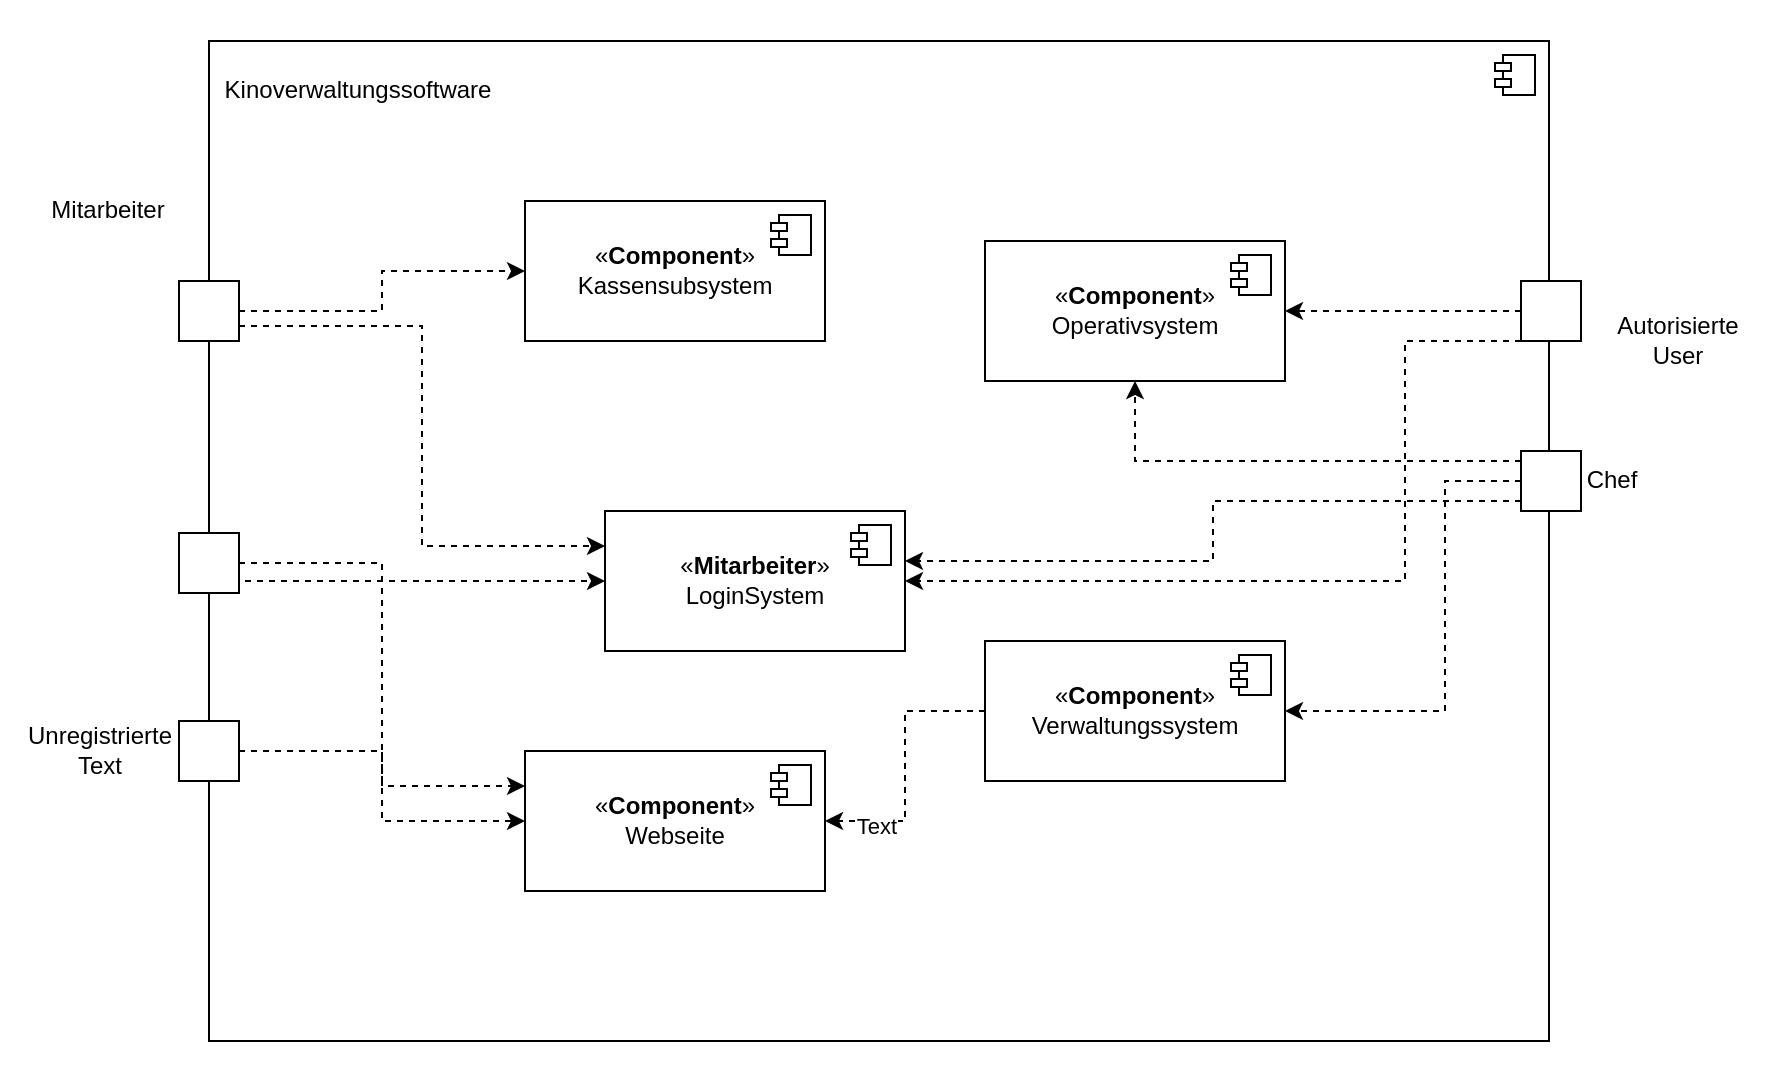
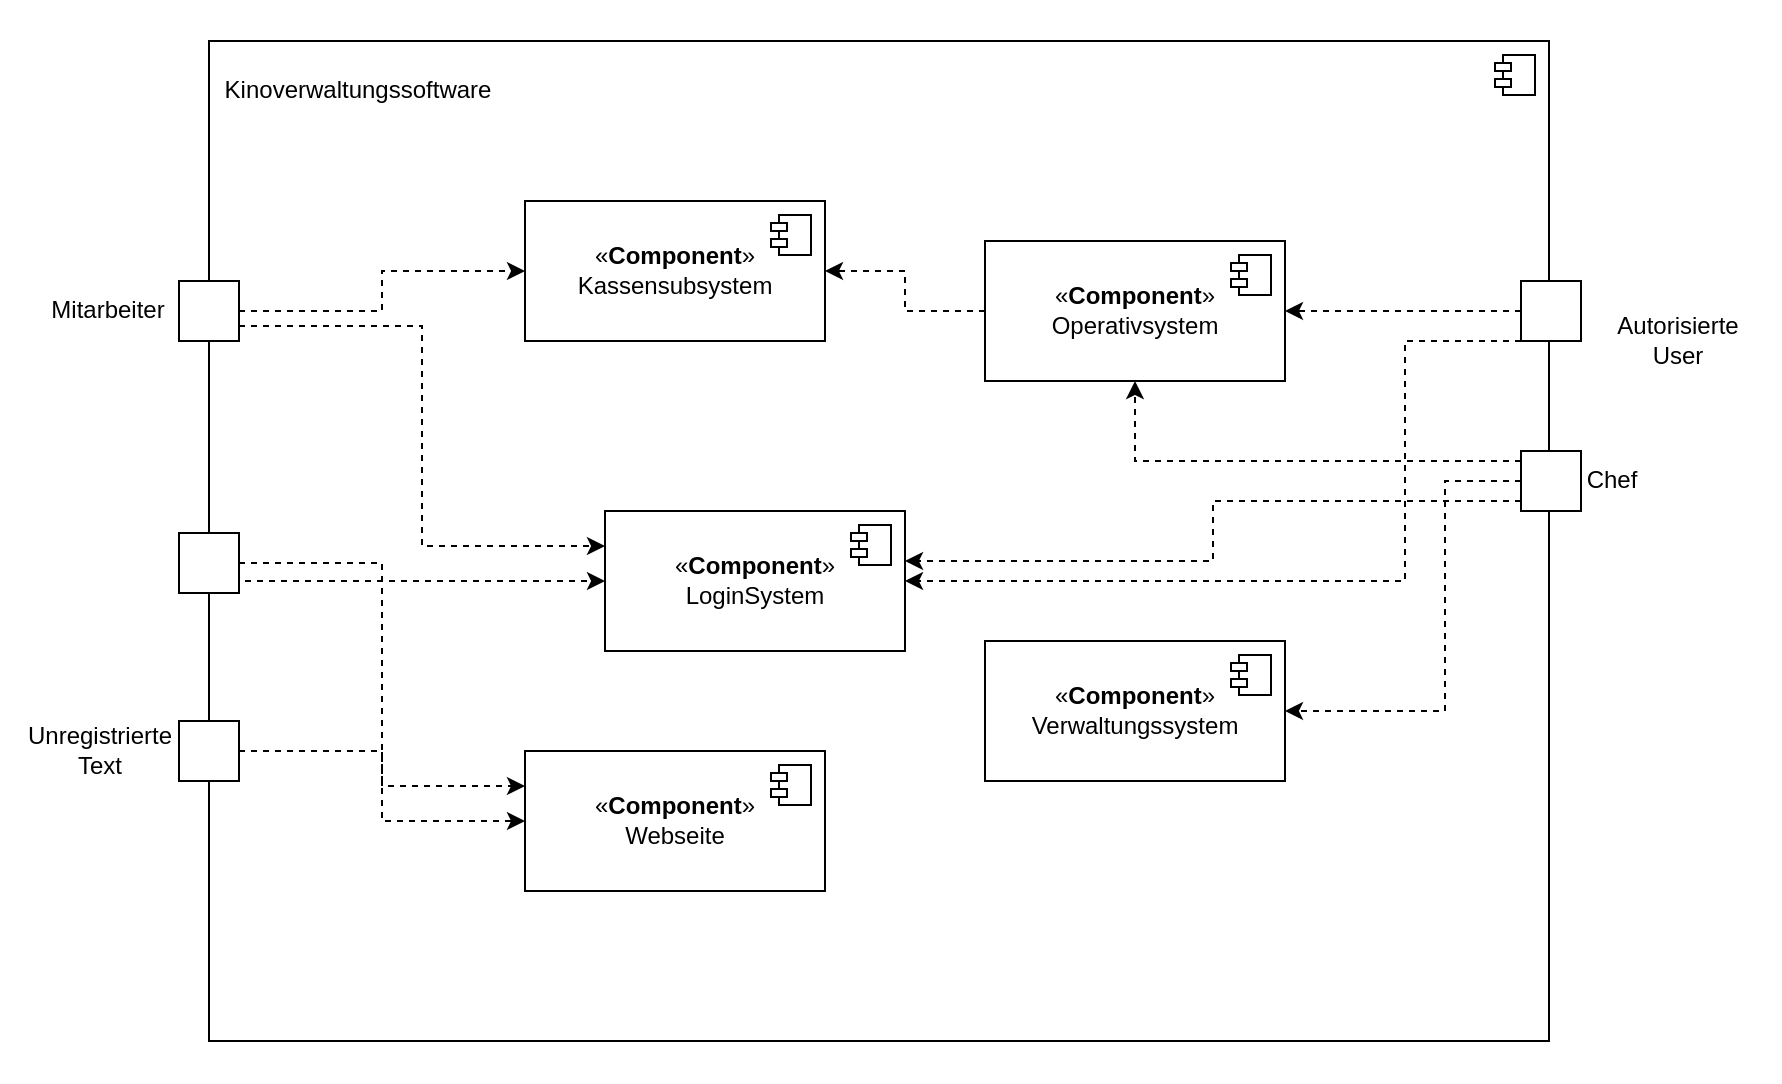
node "Mitarbeiter": moved (109, 211) -> (109, 311)
edge "«Component» Operativsystem" -> "«Component» Kassensubsystem": added
node "«Mitarbeiter» LoginSystem": label "«Mitarbeiter» LoginSystem" -> "«Component» LoginSystem"
edge "«Component» Verwaltungssystem" -> "«Component» Webseite": removed, label "Text"
